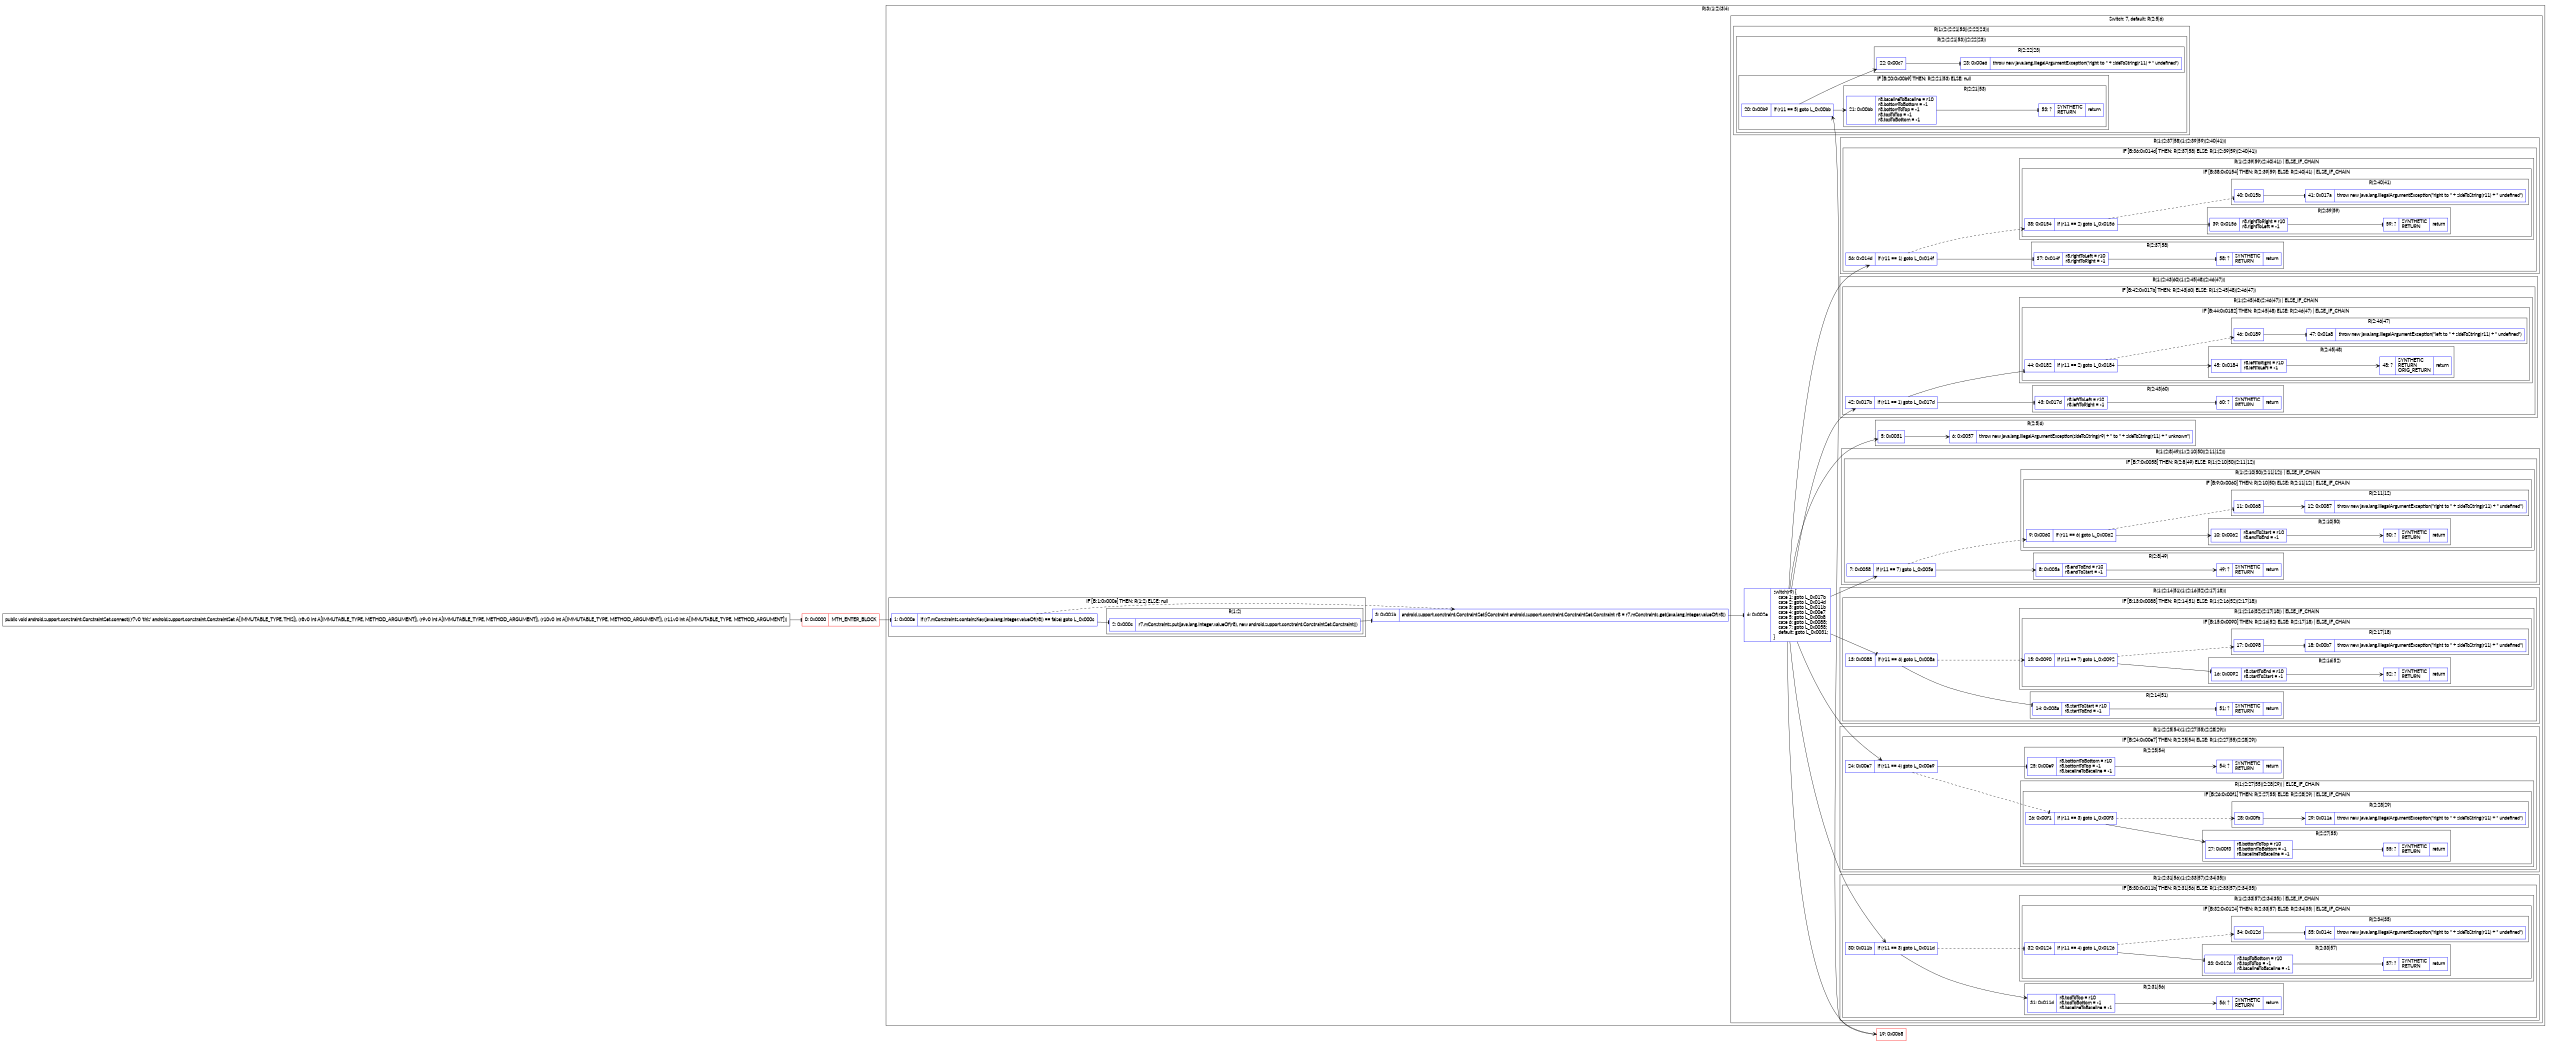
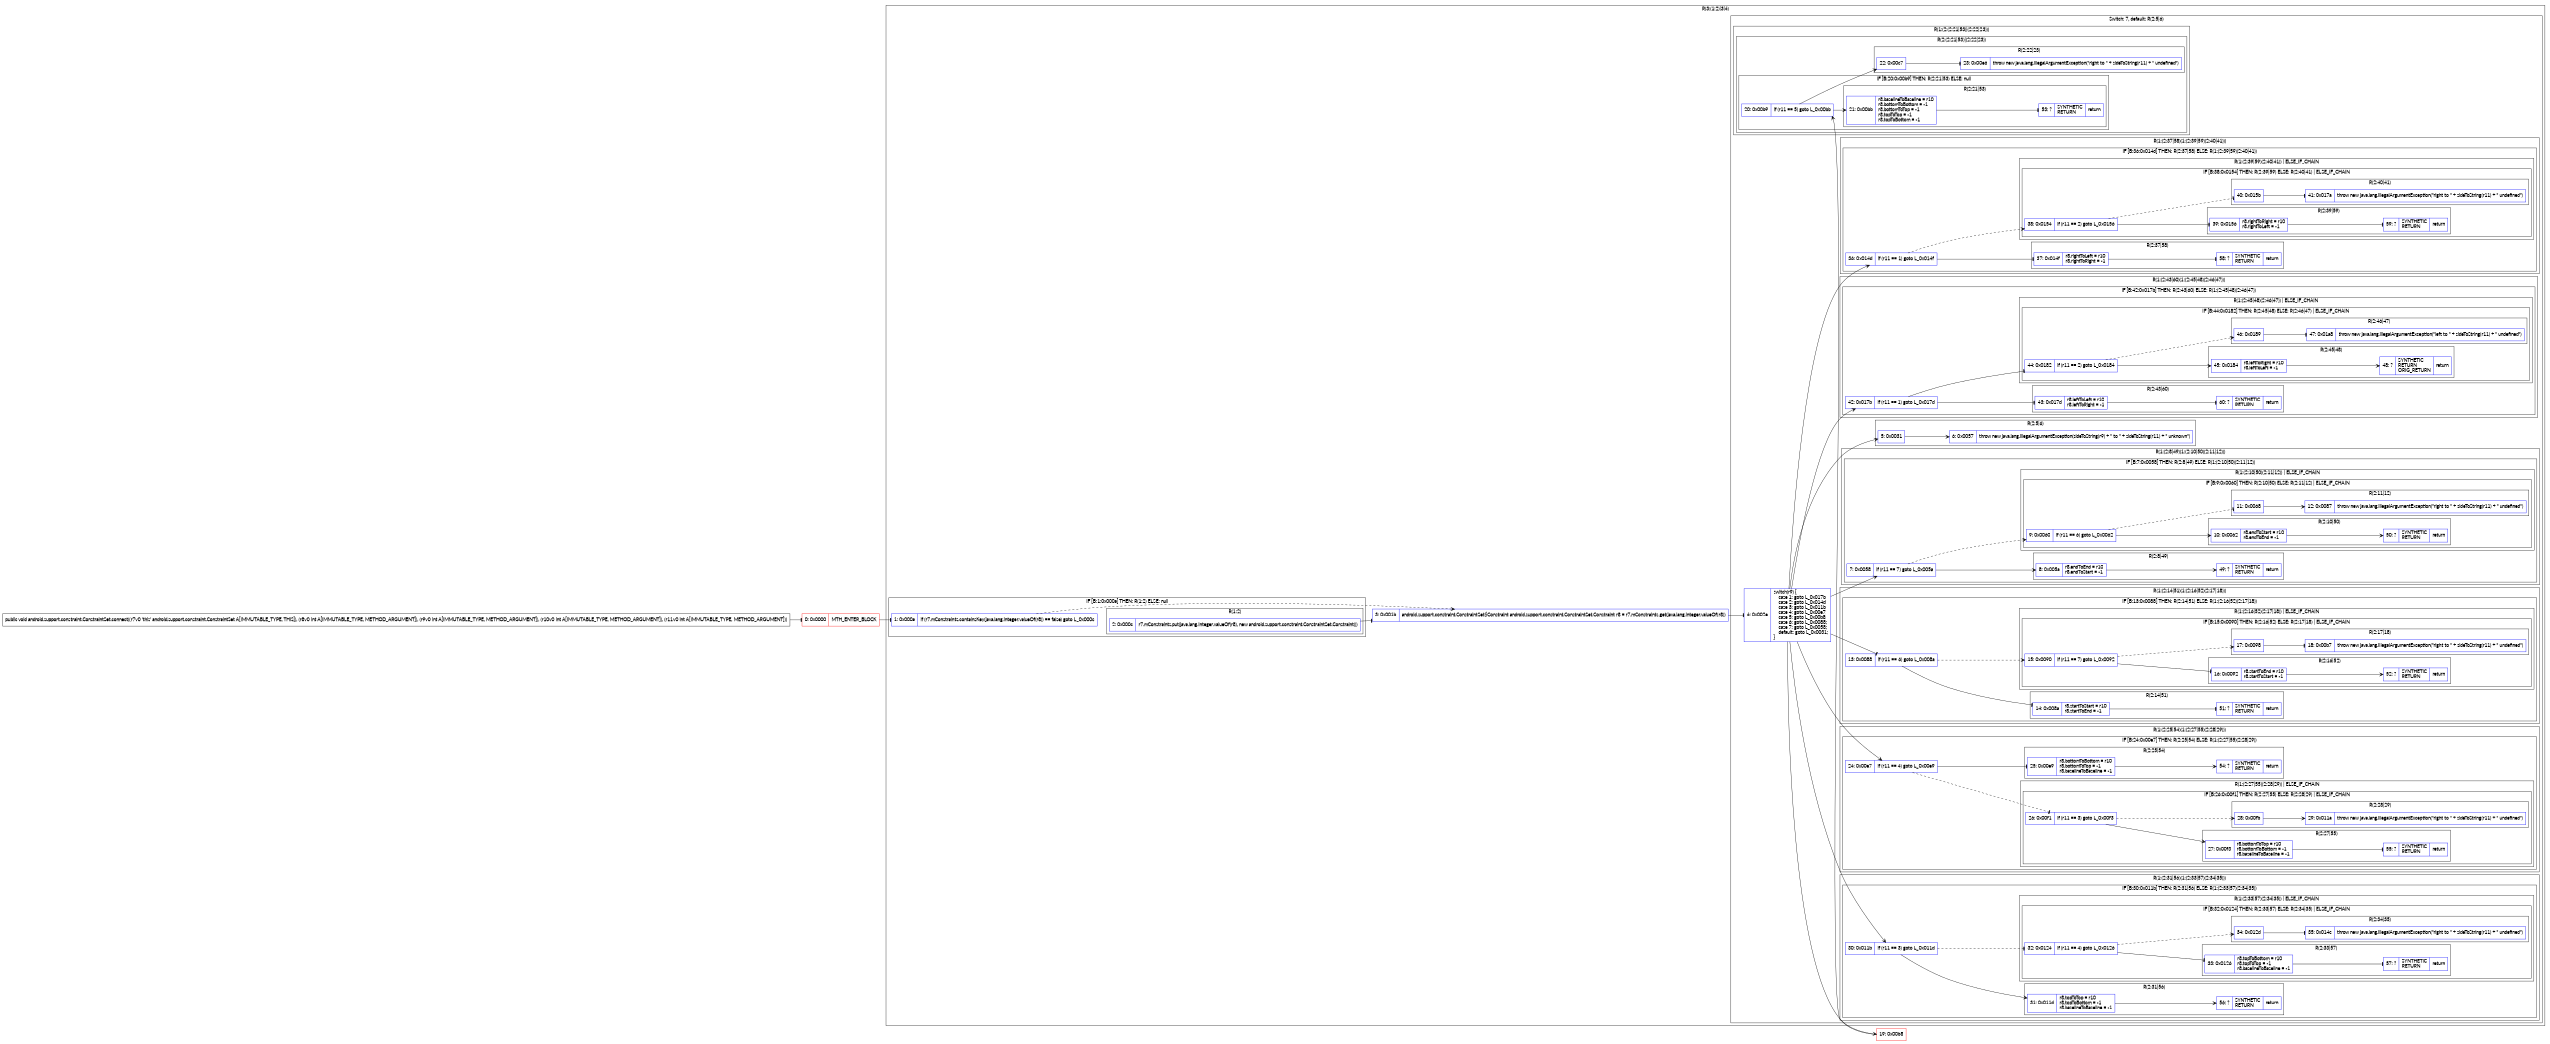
edge "1: 0x000a" -> "2: 0x000c": removed
